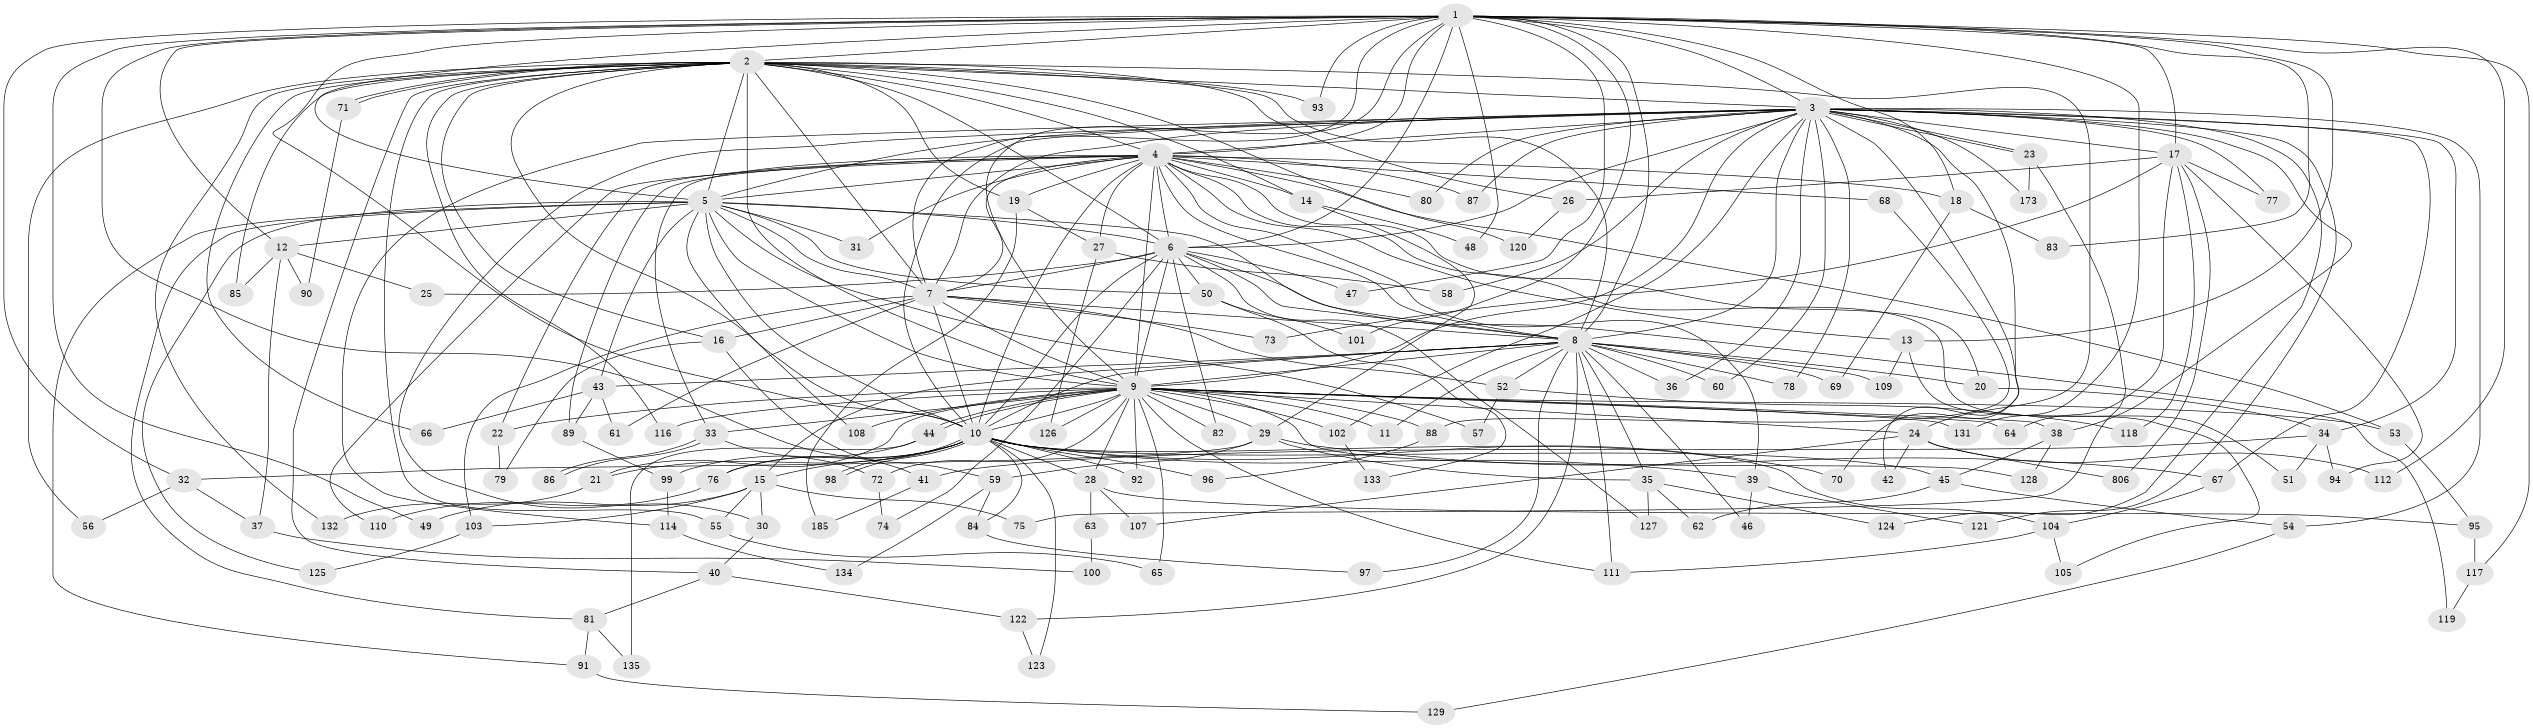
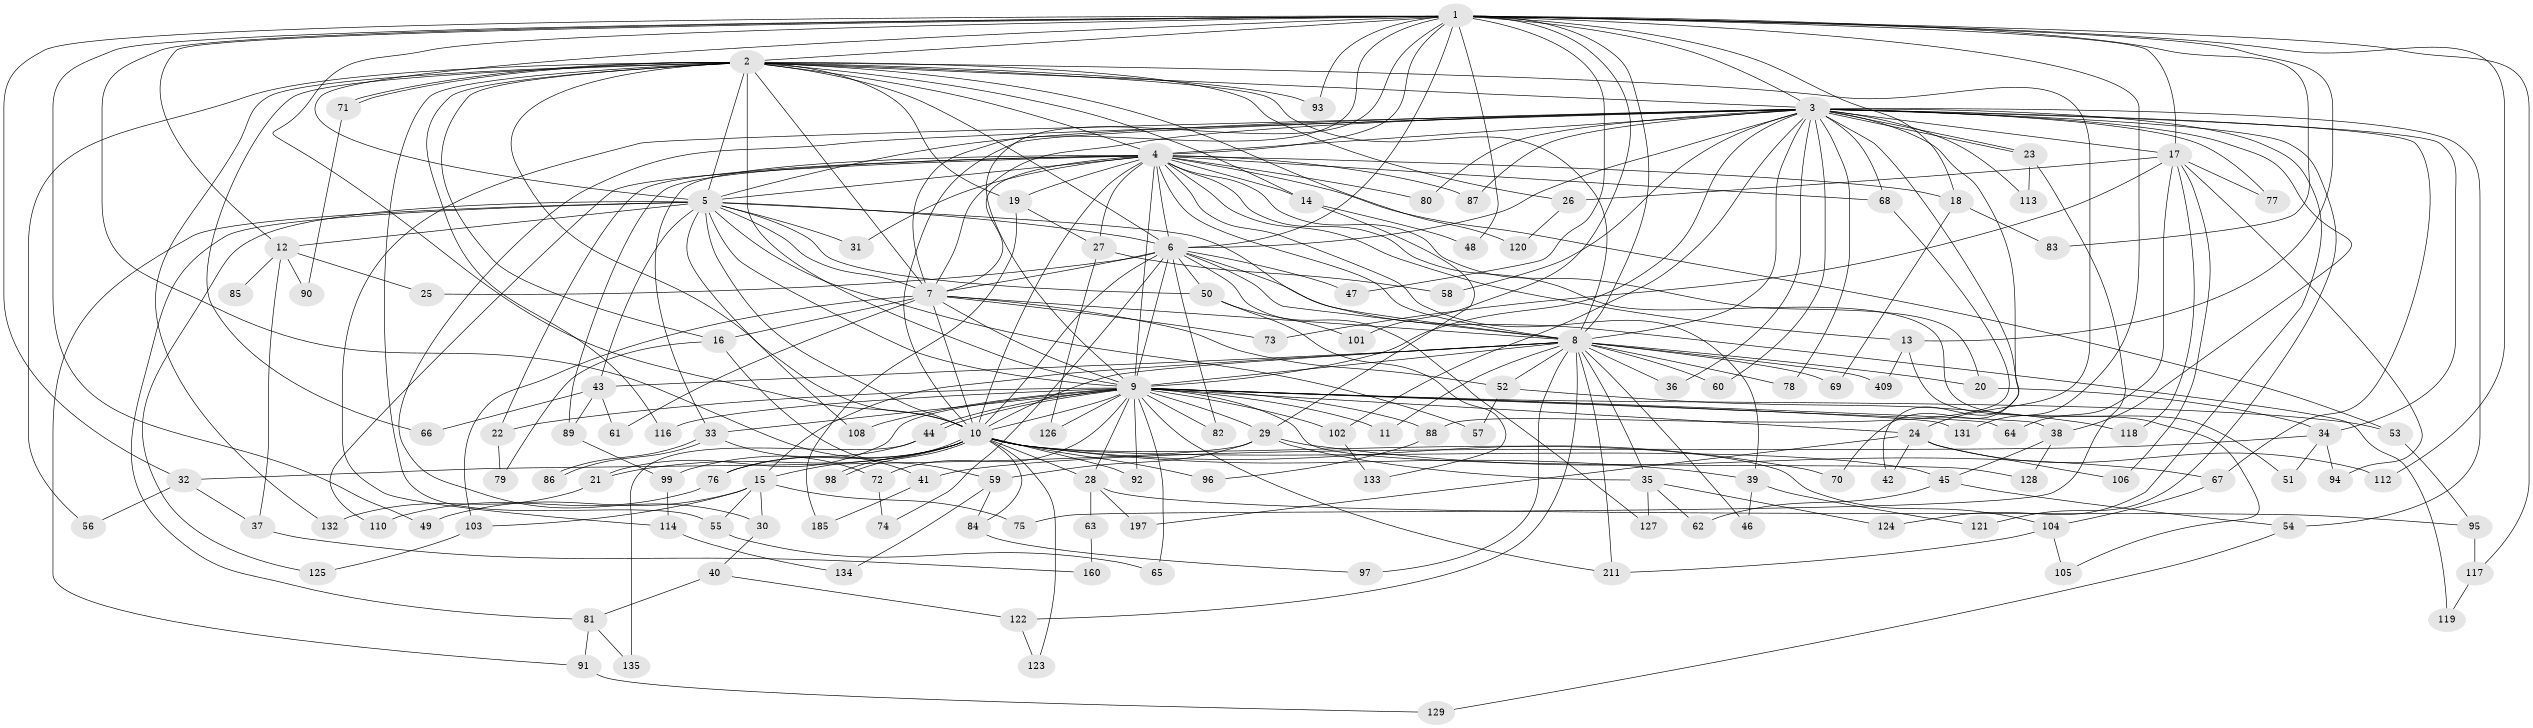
edge "2" -- "85": removed
edge "3" -- "68": added
node "173": label "173" -> "113"
edge "2" -- "40": removed
node "109": label "109" -> "409"
node "806": label "806" -> "106"
node "107": label "107" -> "197"
node "100": label "100" -> "160"
node "111": label "111" -> "211"
